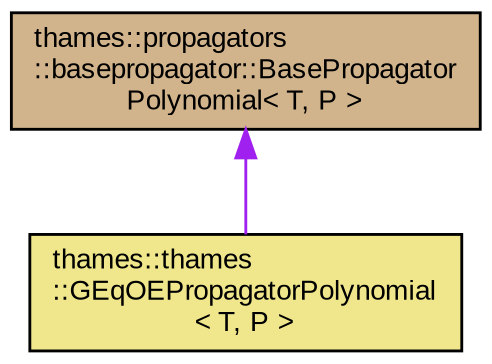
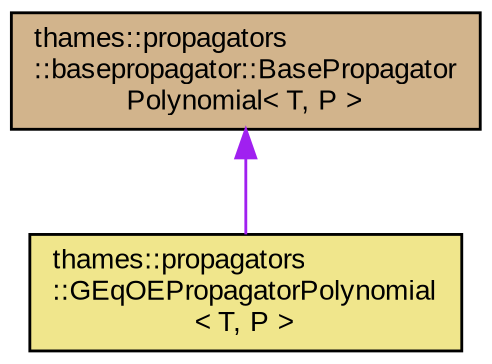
node "thames::thames ::GEqOEPropagatorPolynomial < T, P >": label "thames::thames ::GEqOEPropagatorPolynomial < T, P >" -> "thames::propagators ::GEqOEPropagatorPolynomial < T, P >"
